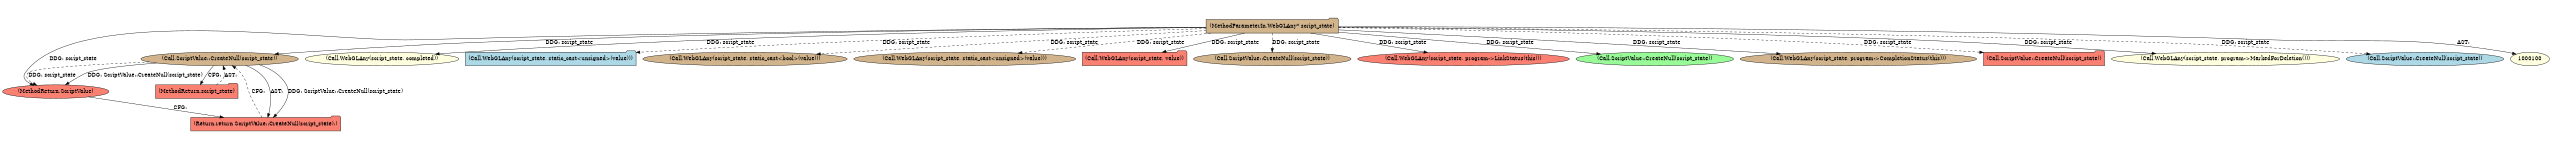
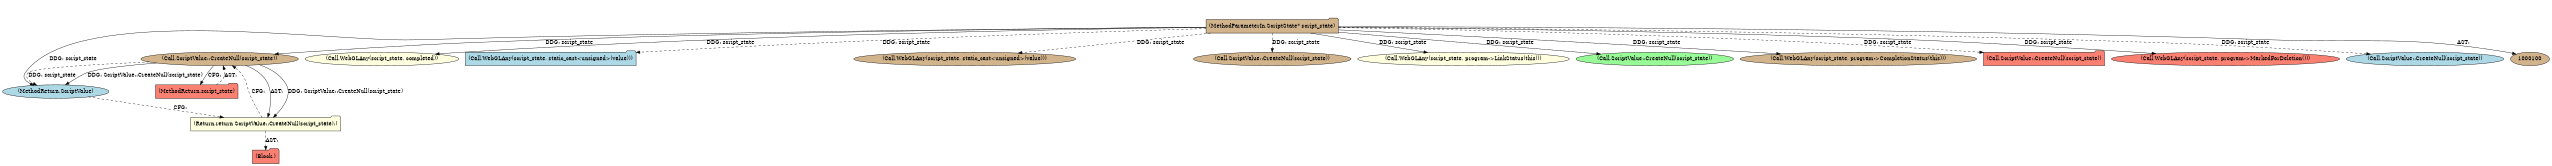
node "(MethodParameterIn,WebGLAny* script_state)": label "(MethodParameterIn,WebGLAny* script_state)" -> "(MethodParameterIn,ScriptState* script_state)"
node "(Call,WebGLAny(script_state, static_cast<bool>(value)))": removed
node "(Call,WebGLAny(script_state, value))": removed
node "(Call,WebGLAny(script_state, program->LinkStatus(this)))": fillcolor salmon -> lightyellow
node "(Call,WebGLAny(script_state, program->MarkedForDeletion()))": fillcolor lightyellow -> salmon
node "1000100": fillcolor lightyellow -> tan
node "(MethodReturn,ScriptValue)": fillcolor salmon -> lightblue
edge "(MethodReturn,ScriptValue)" -> "(Return,return ScriptValue::CreateNull(script_state);)": style solid -> dashed
node "(Return,return ScriptValue::CreateNull(script_state);)": fillcolor salmon -> lightyellow
node "(Block,)": added
